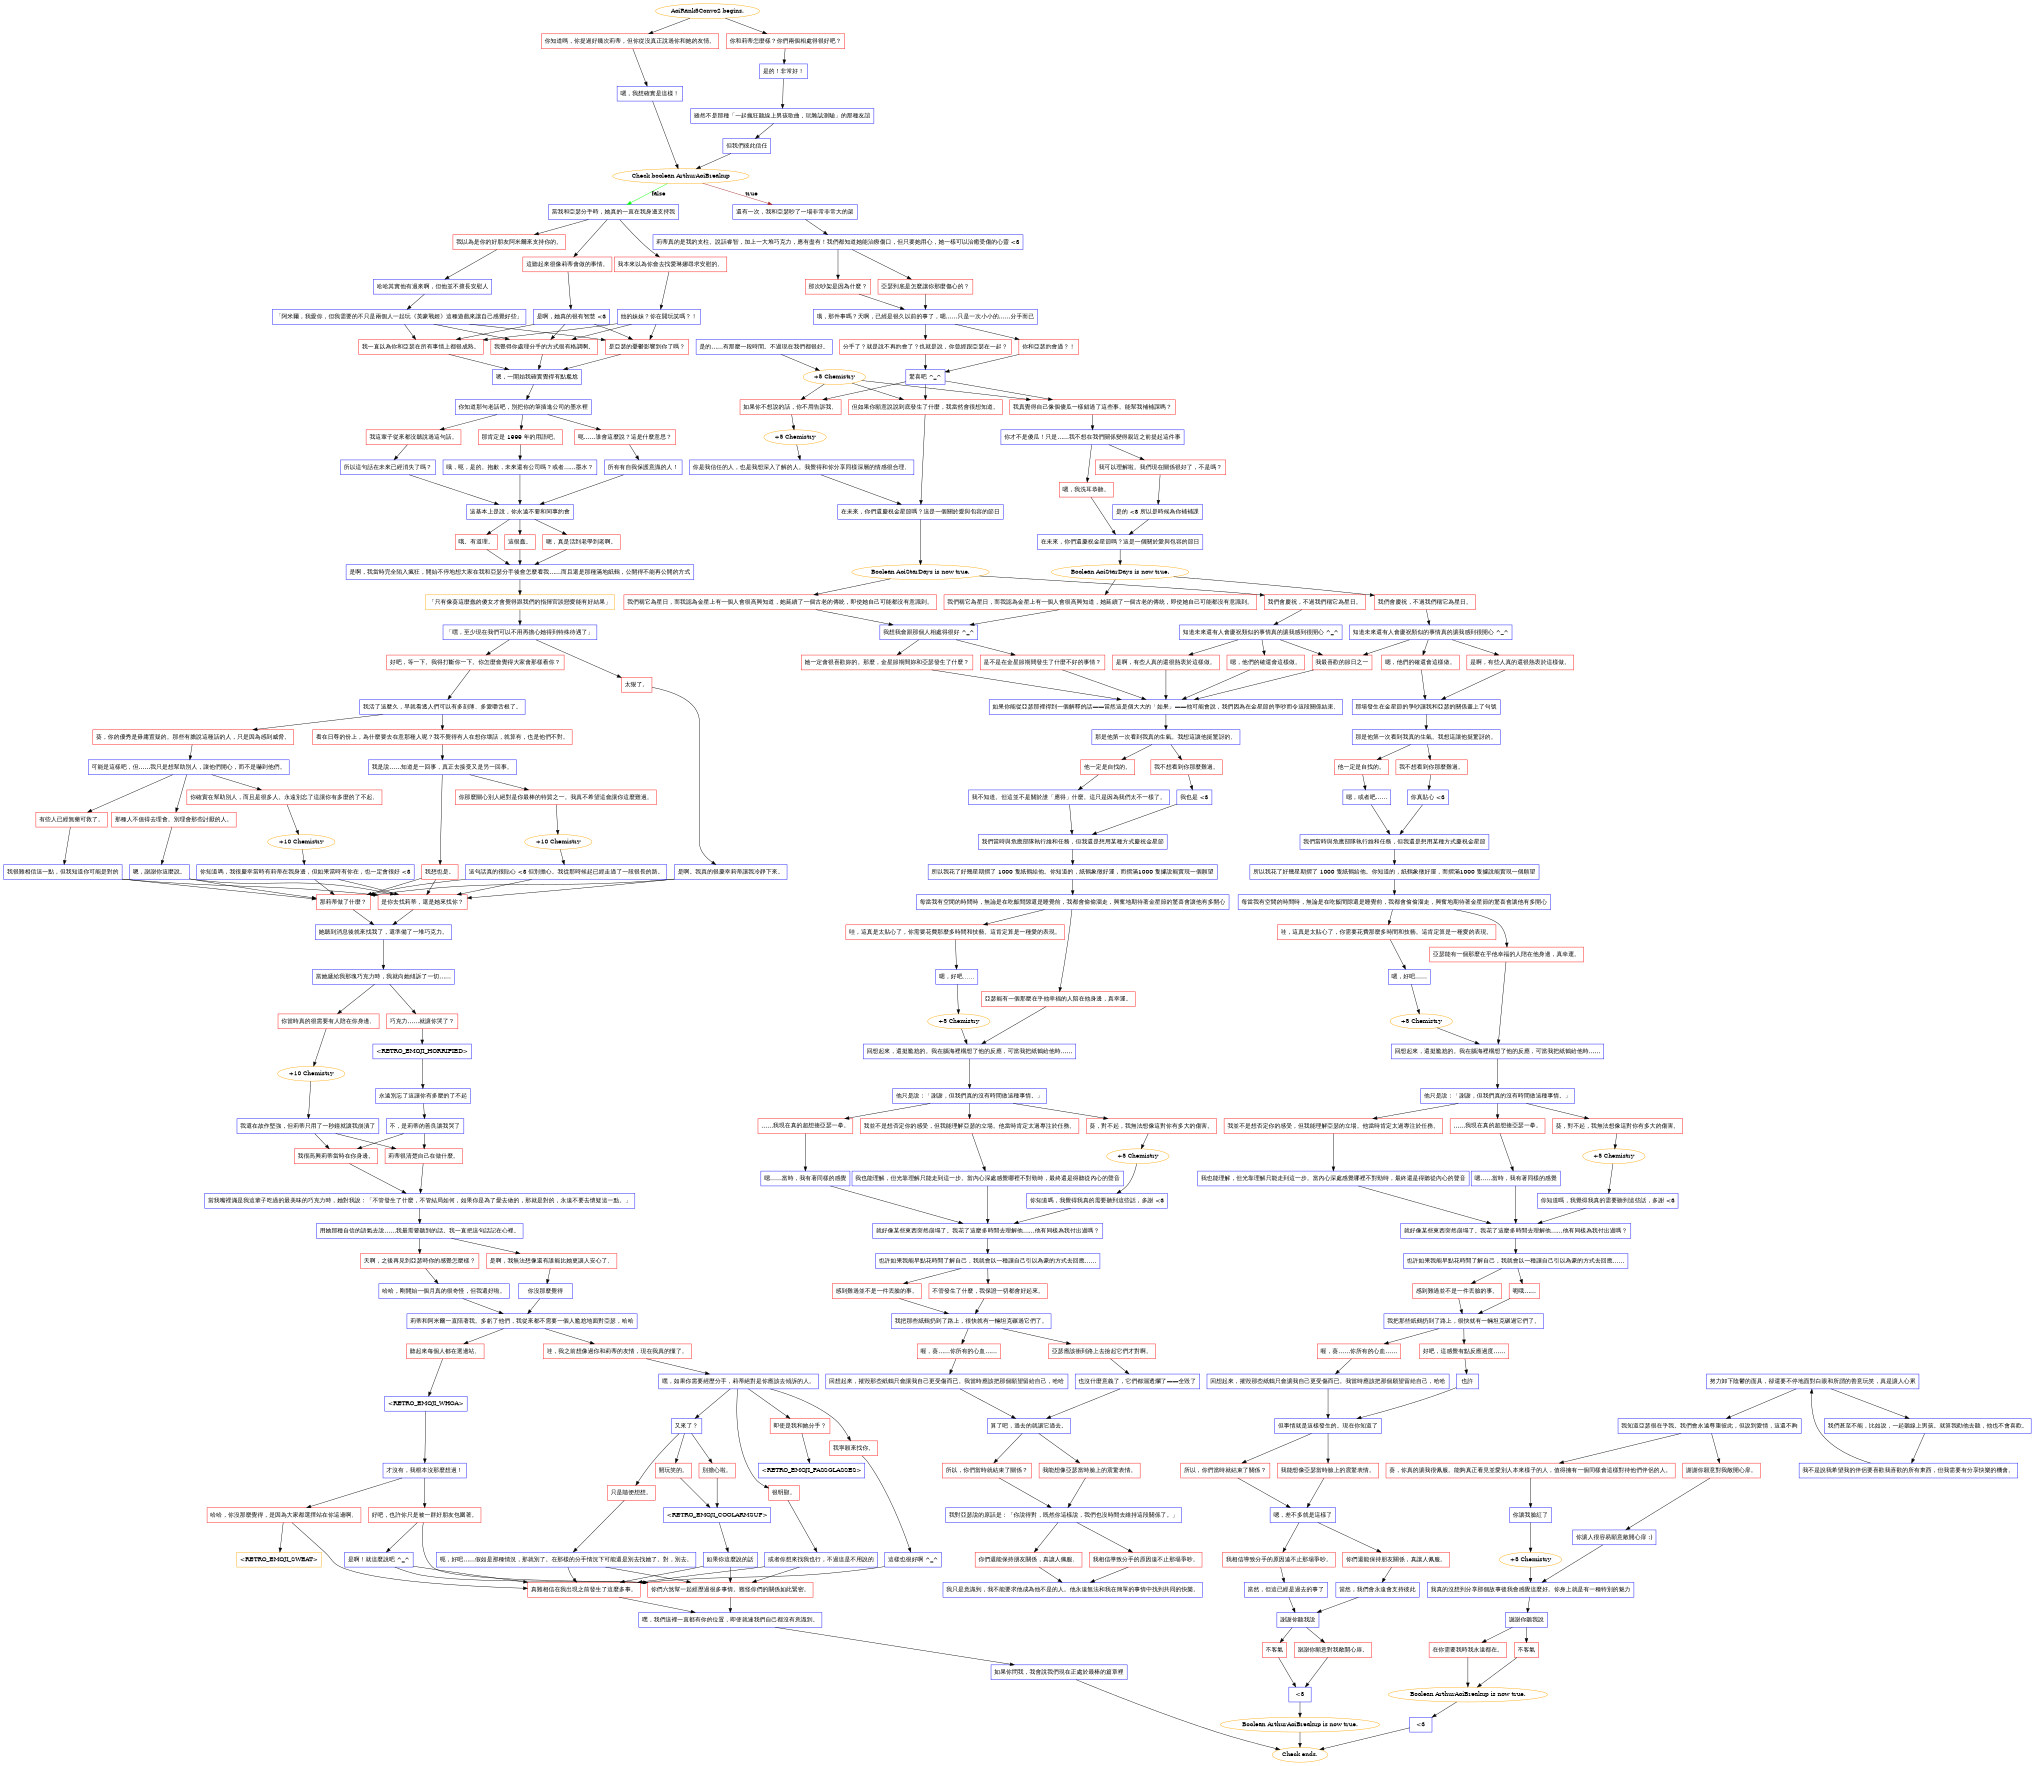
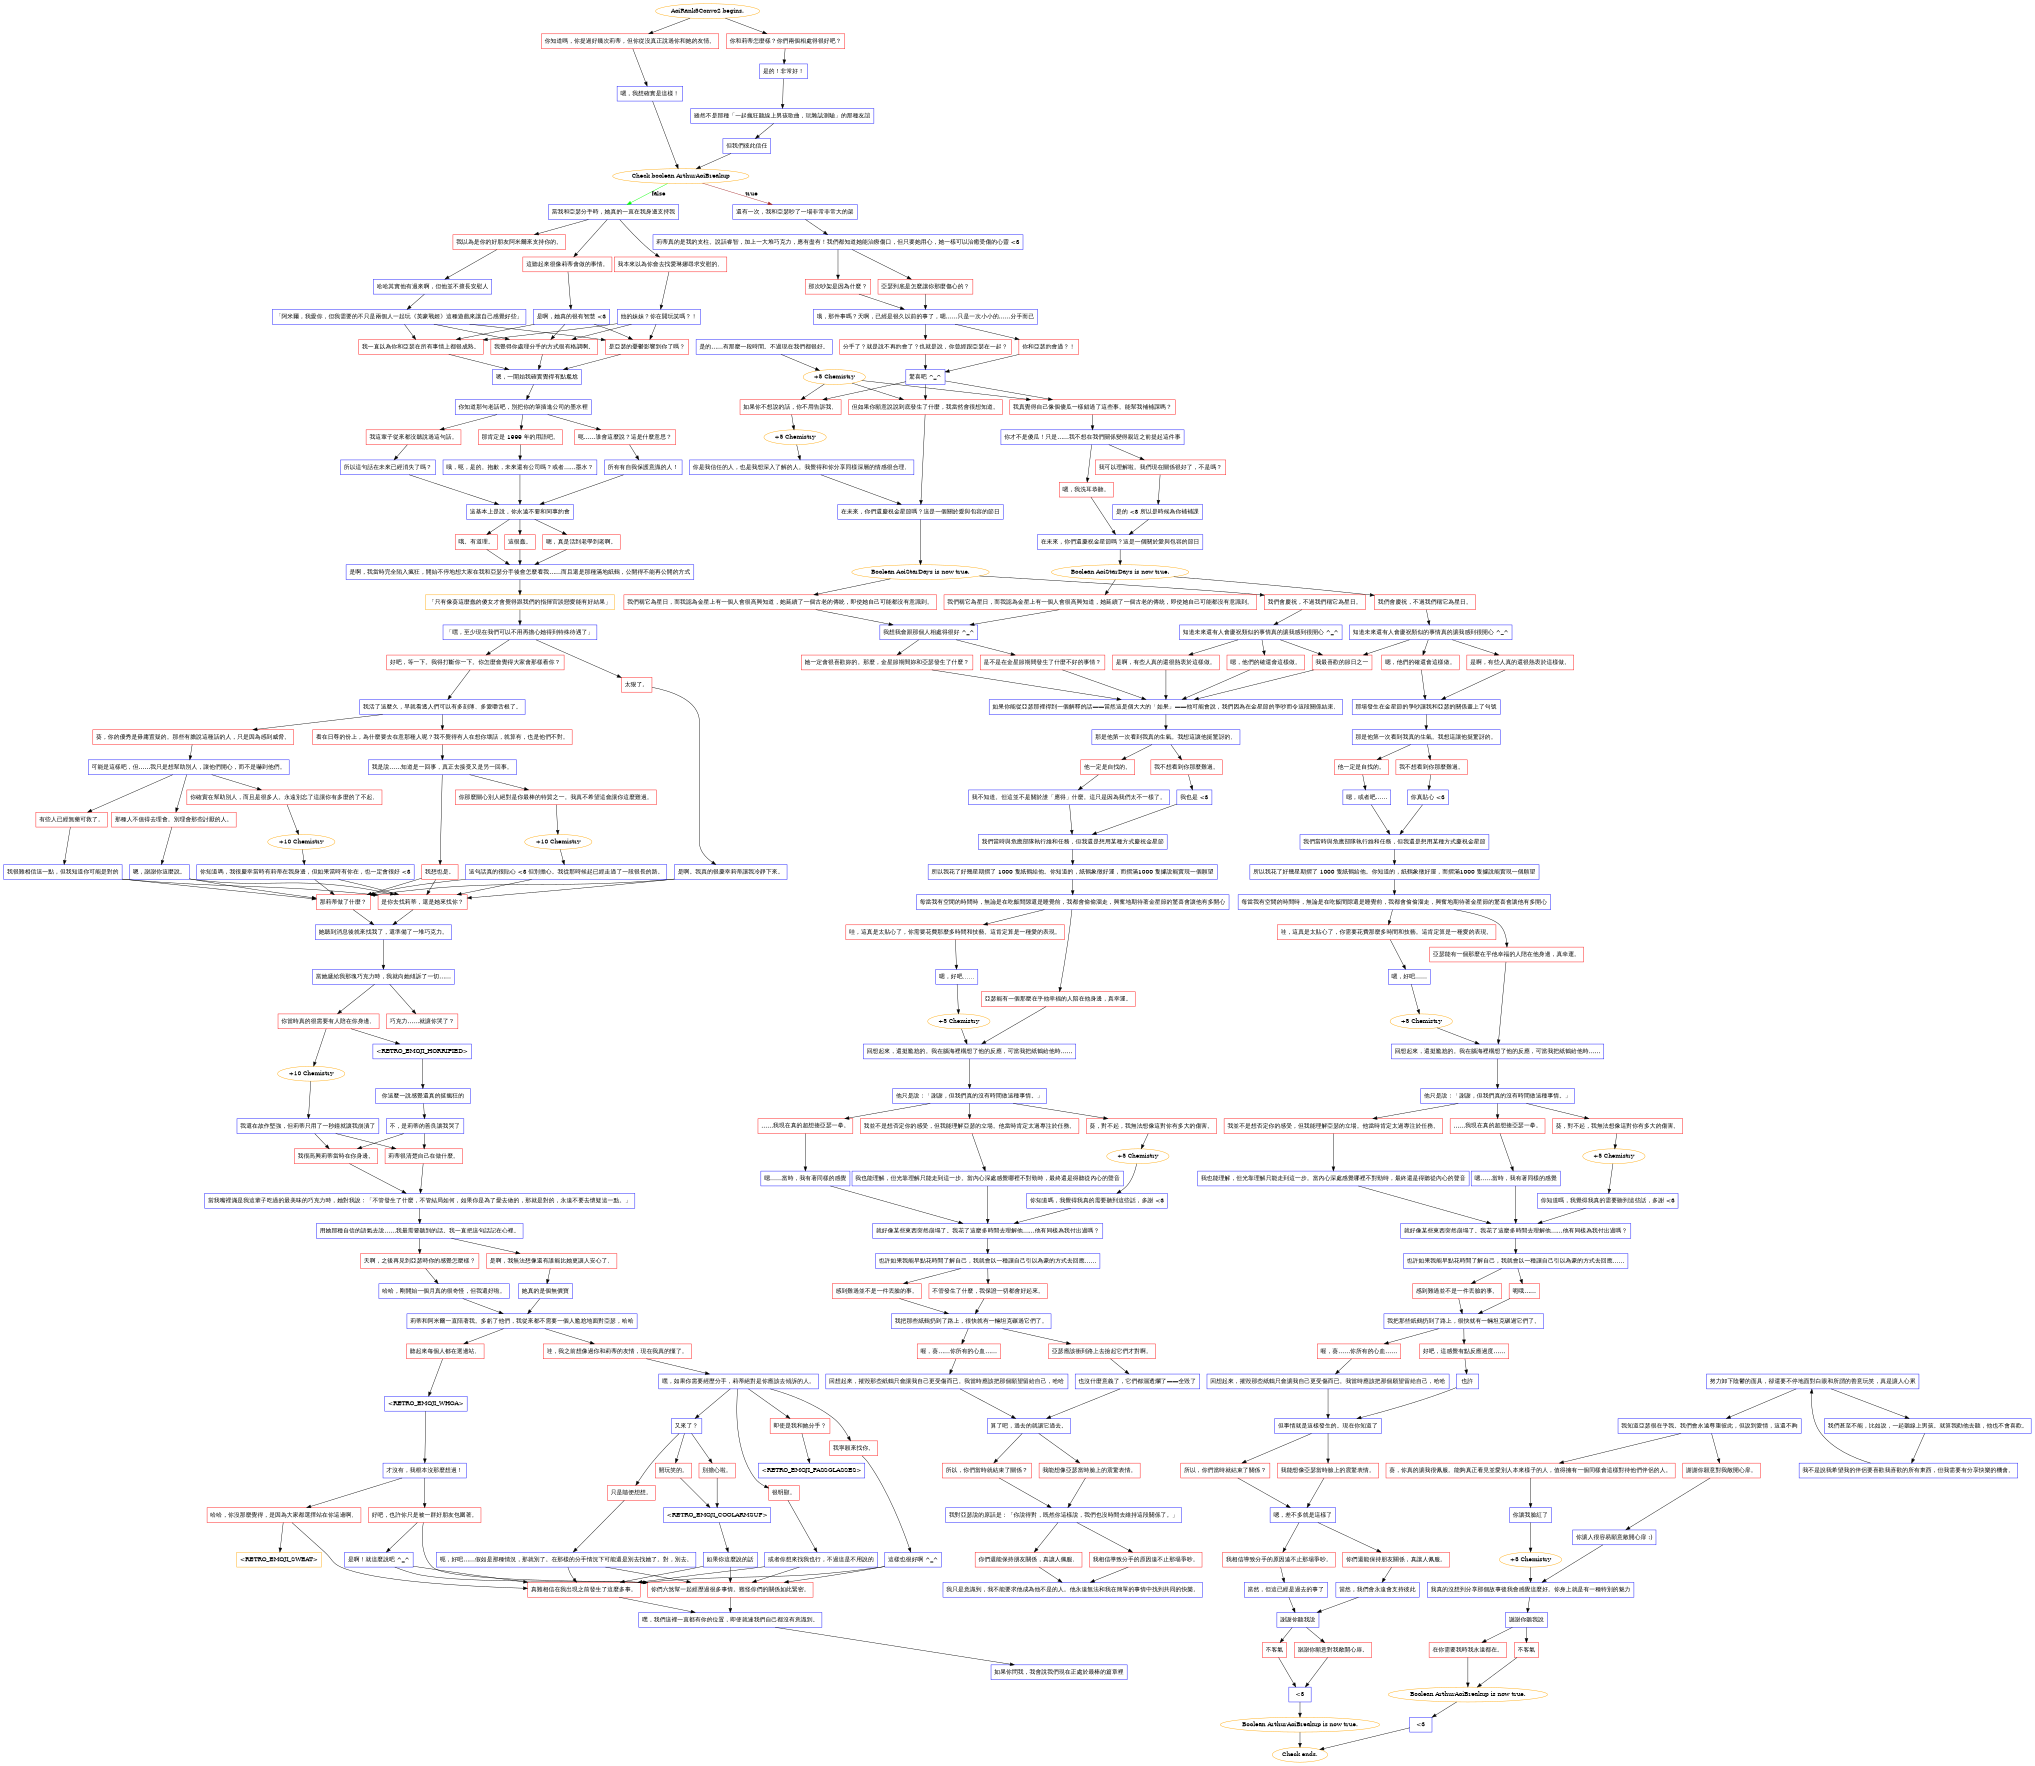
edge "巧克力……就讓你哭了？" -> "<RETRO_EMOJI_HORRIFIED>": now "你當時真的很需要有人陪在你身邊。" -> "<RETRO_EMOJI_HORRIFIED>"
node "永遠別忘了這讓你有多麼的了不起": label "永遠別忘了這讓你有多麼的了不起" -> "你這麼一說感覺還真的挺瘋狂的"
node "你沒那麼覺得": label "你沒那麼覺得" -> "她真的是個無價寶"
edge "這樣也很好啊 ^_^" -> "你們六煞幫一起經歷過很多事情。難怪你們的關係如此緊密。": added
edge "如果你問我，我會說我們現在正處於最棒的篇章裡" -> "Check ends.": removed
